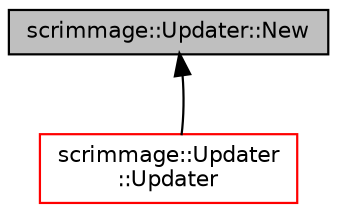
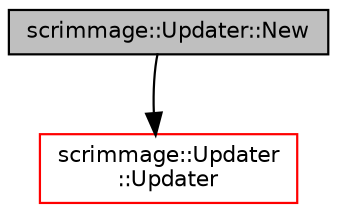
edge "scrimmage::Updater ::Updater" -> "scrimmage::Updater::New": reversed
